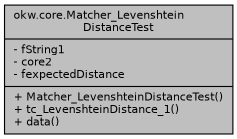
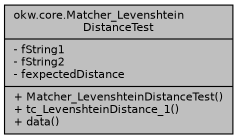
node "okw.core.Matcher_Levenshtein": text "- core2" -> "- fString2"
